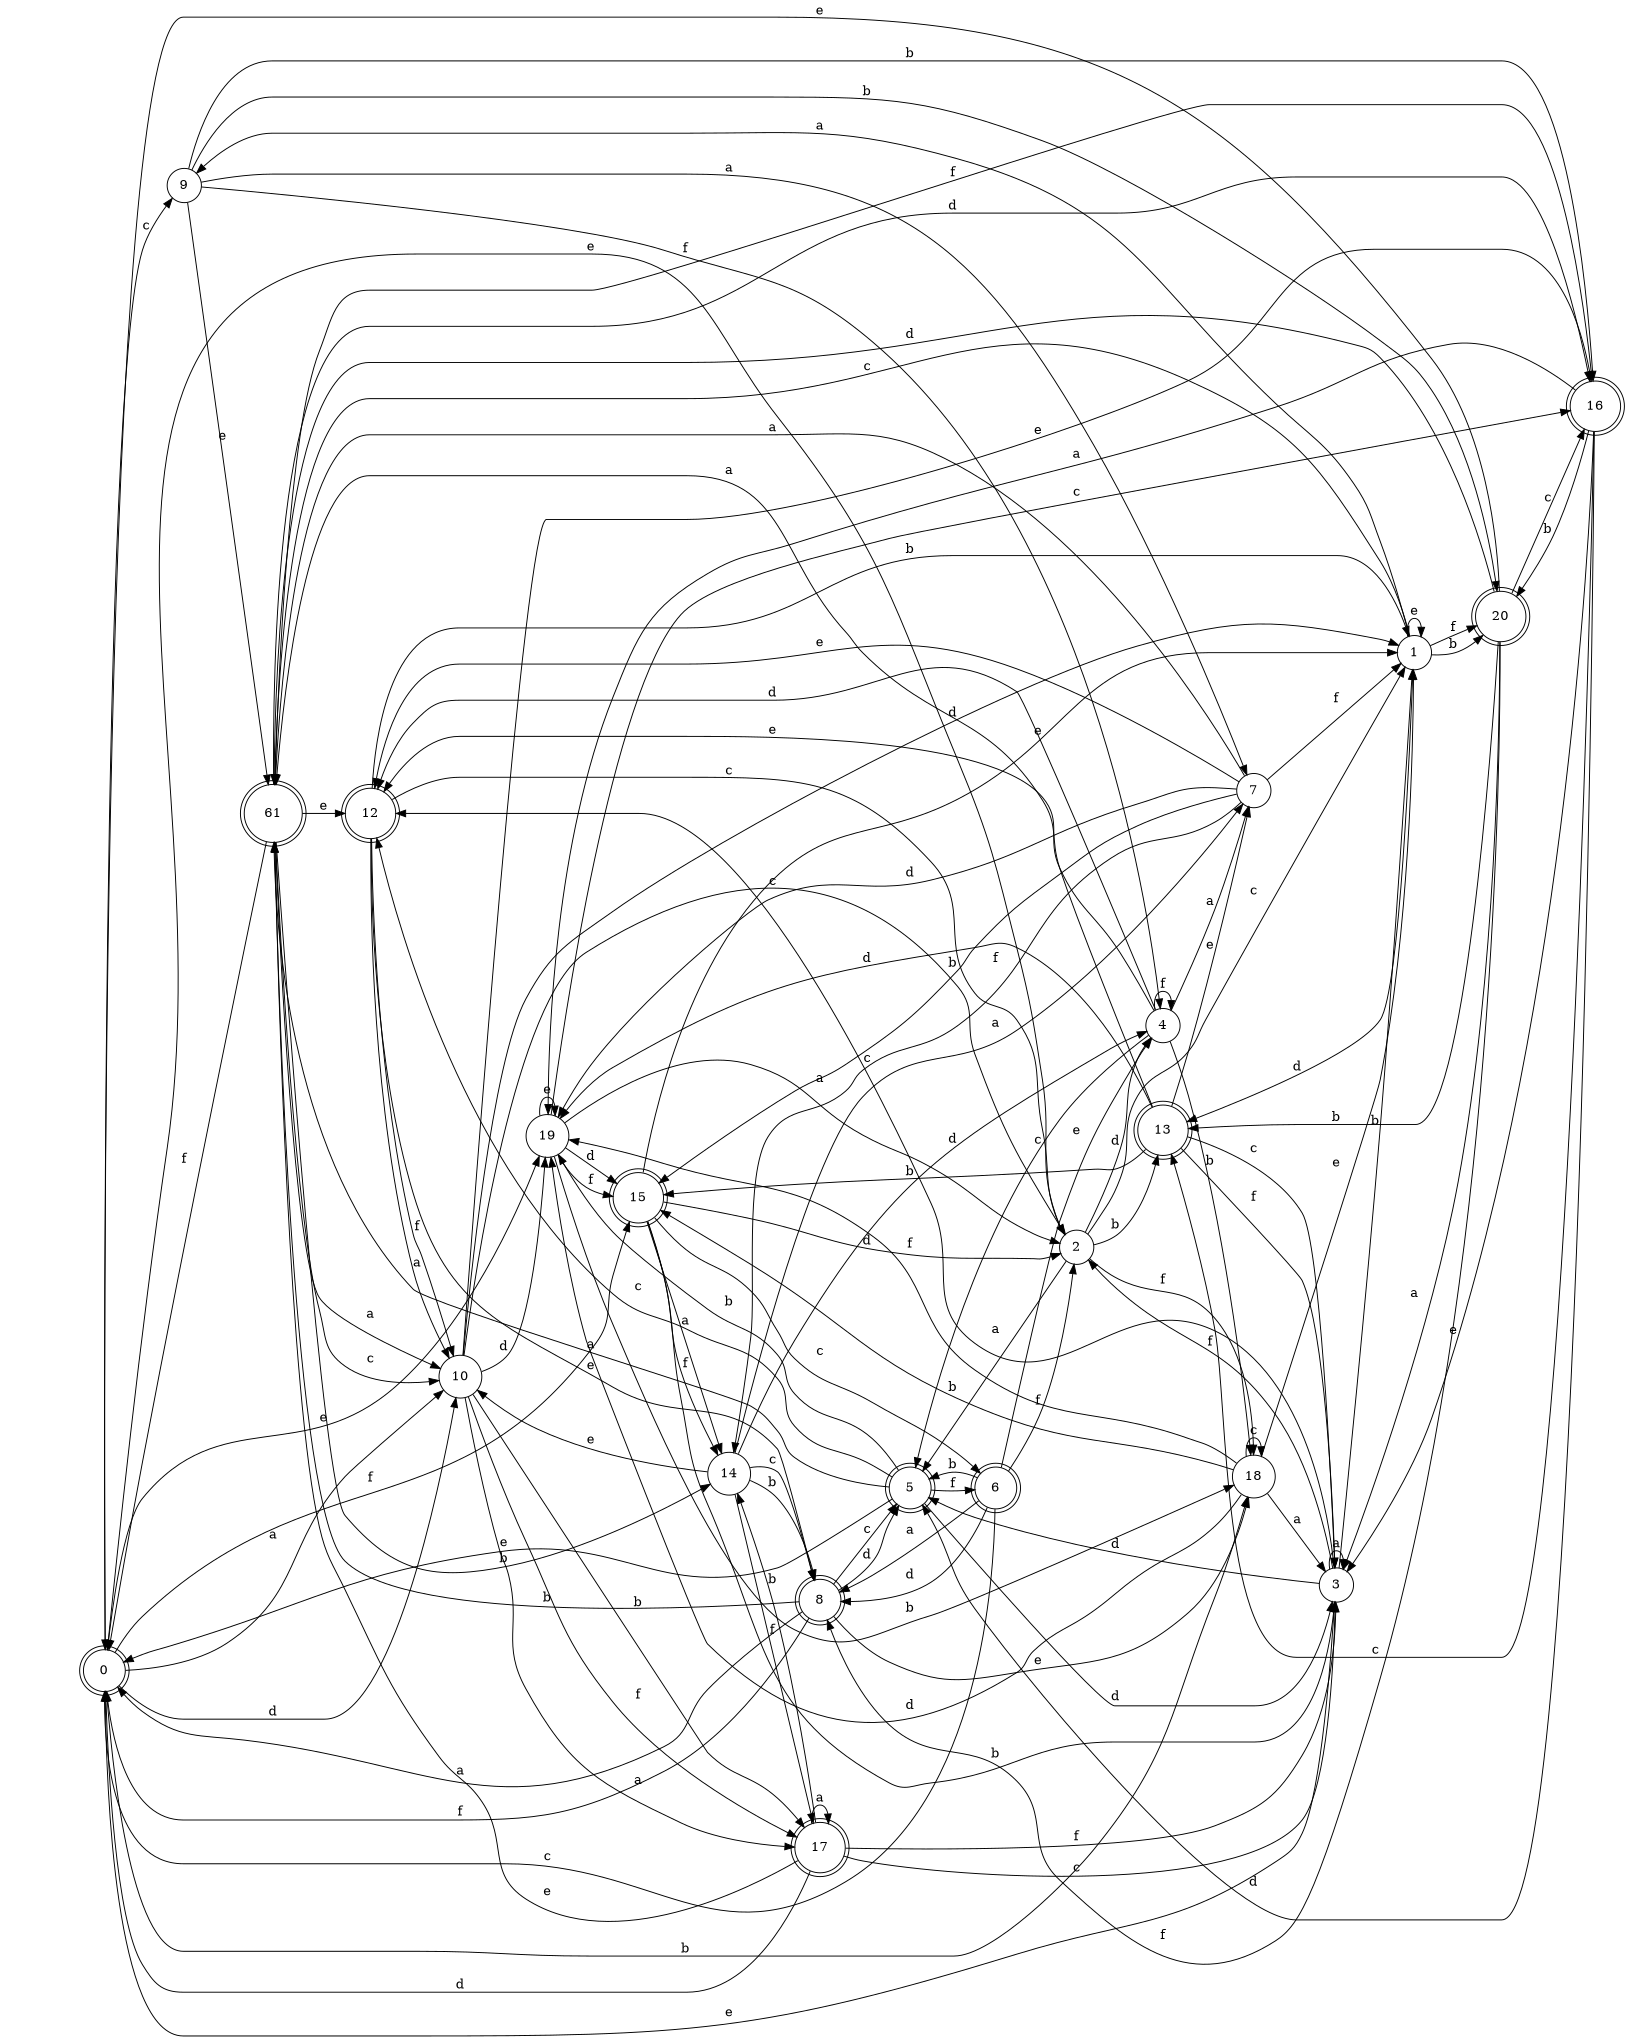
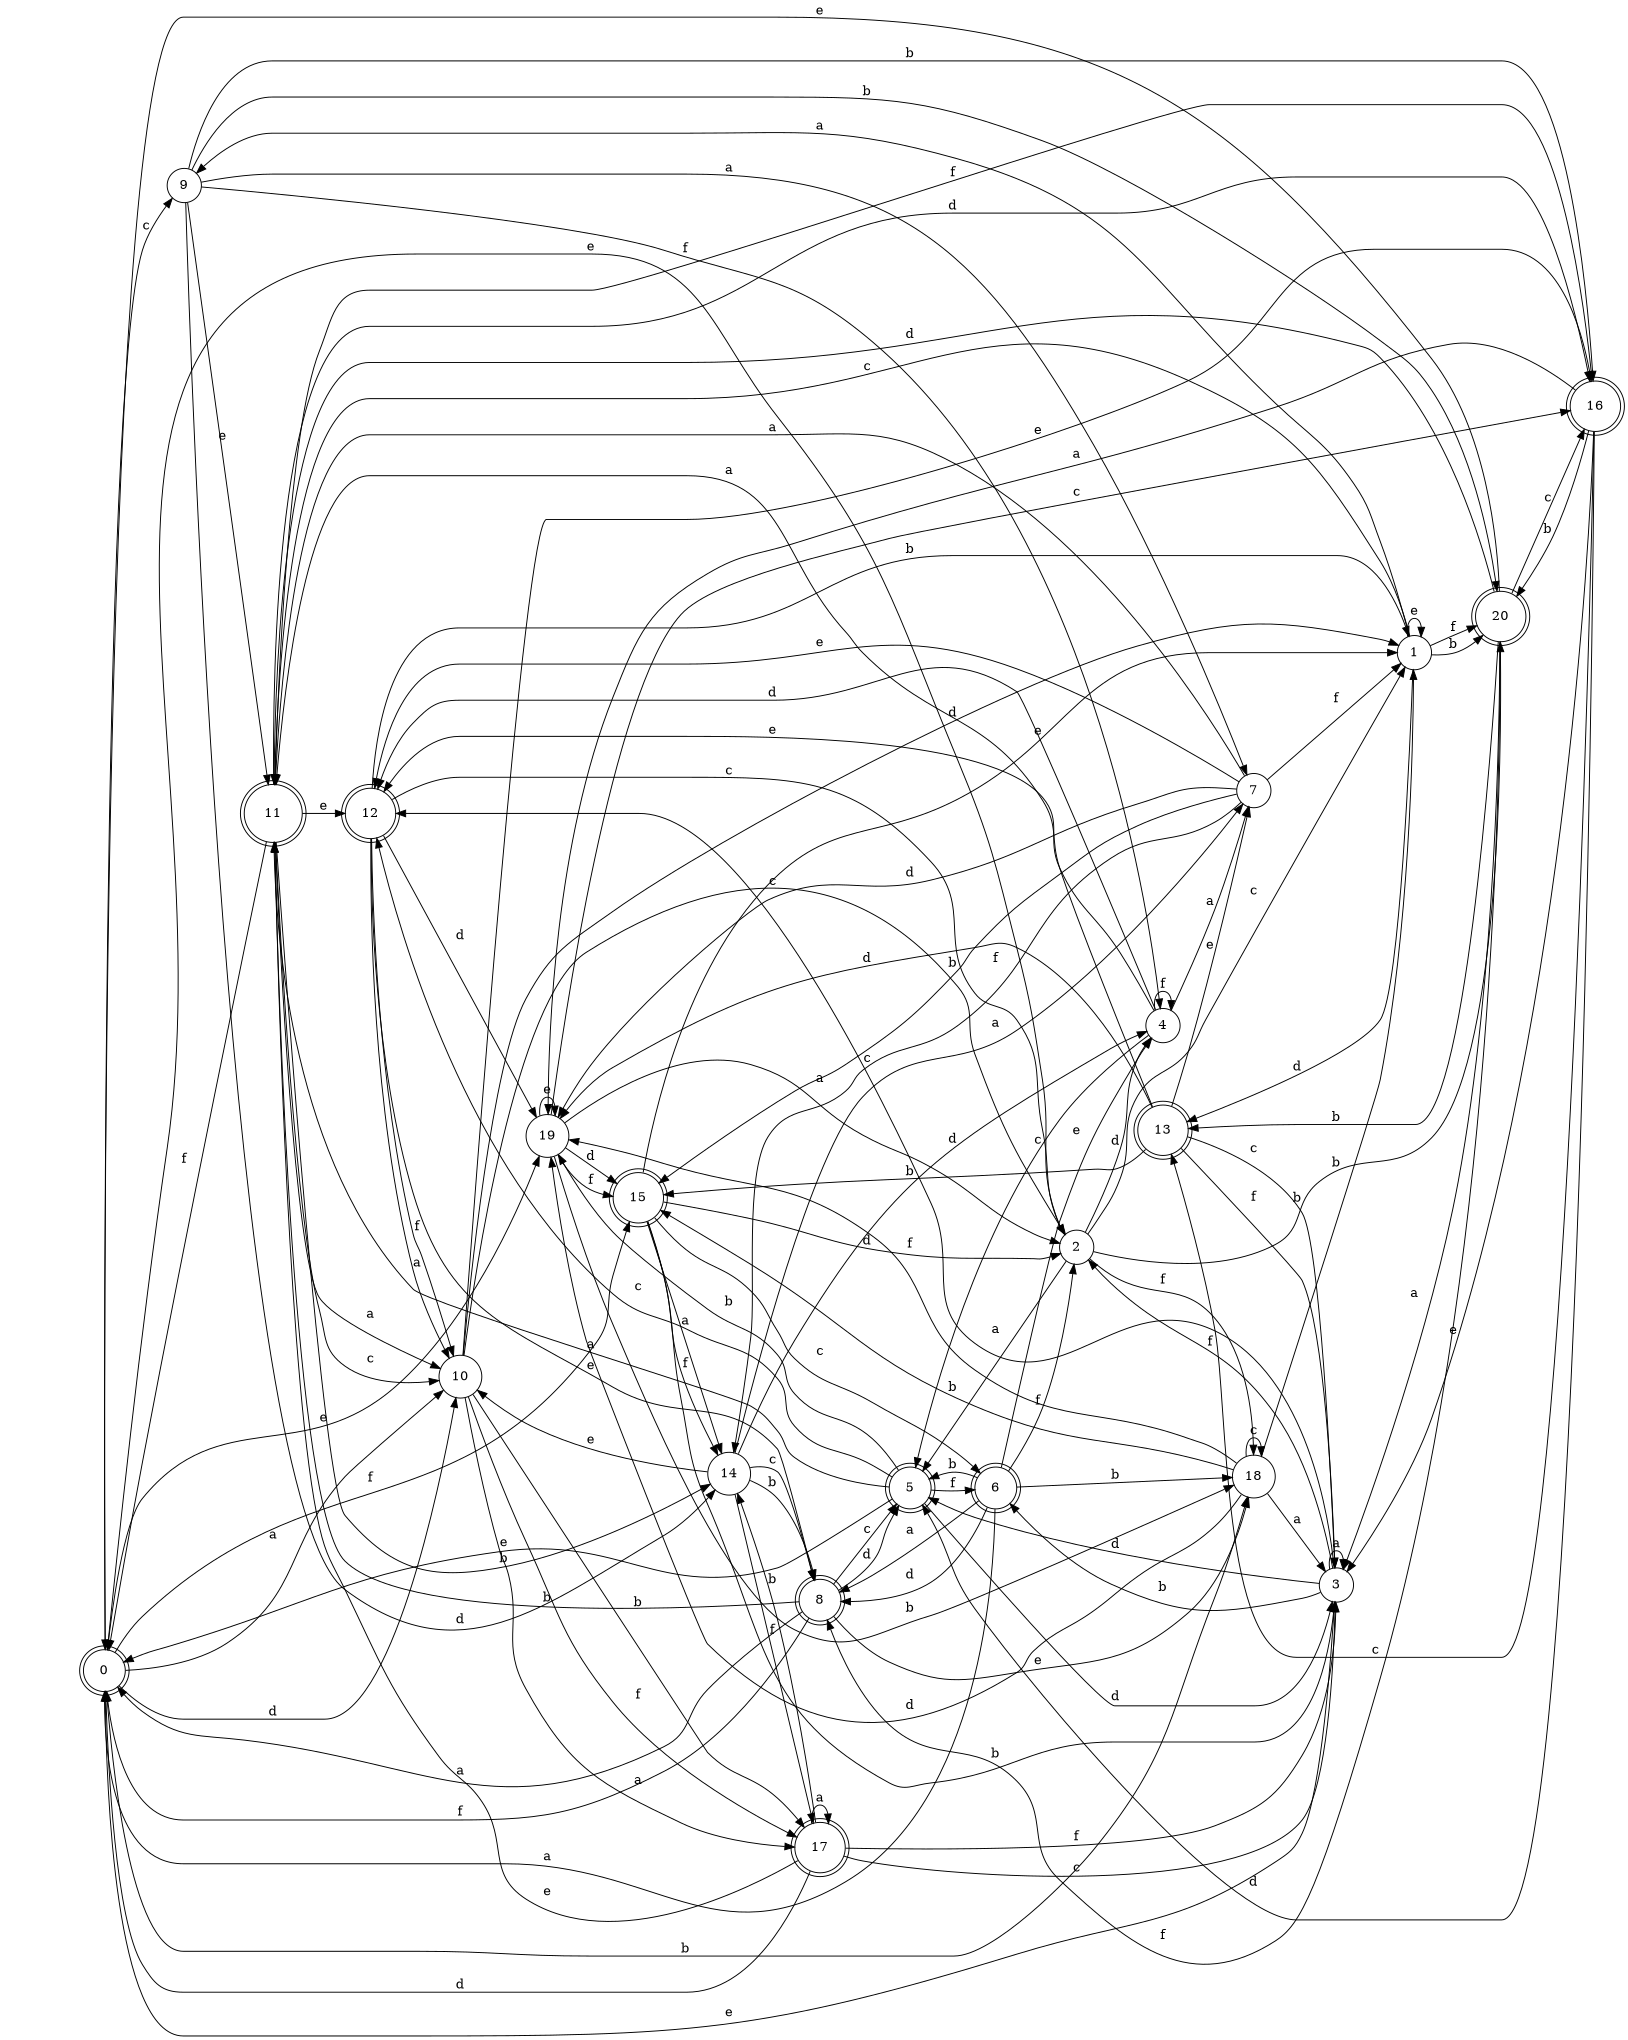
node "61": label "61" -> "11"
edge "9" -> "14": added, label "d"
edge "3" -> "1": now "3" -> "6"
edge "18" -> "1": label "e" -> "b"
edge "2" -> "13": now "2" -> "20"
edge "4" -> "18": now "6" -> "18"
edge "10" -> "19": now "12" -> "19"
edge "6" -> "0": label "c" -> "a"
